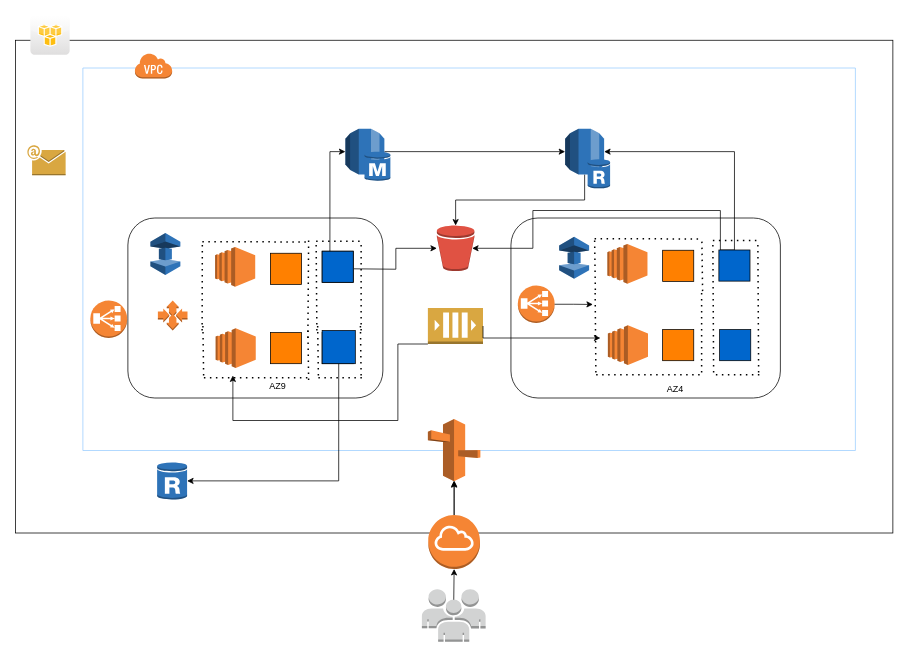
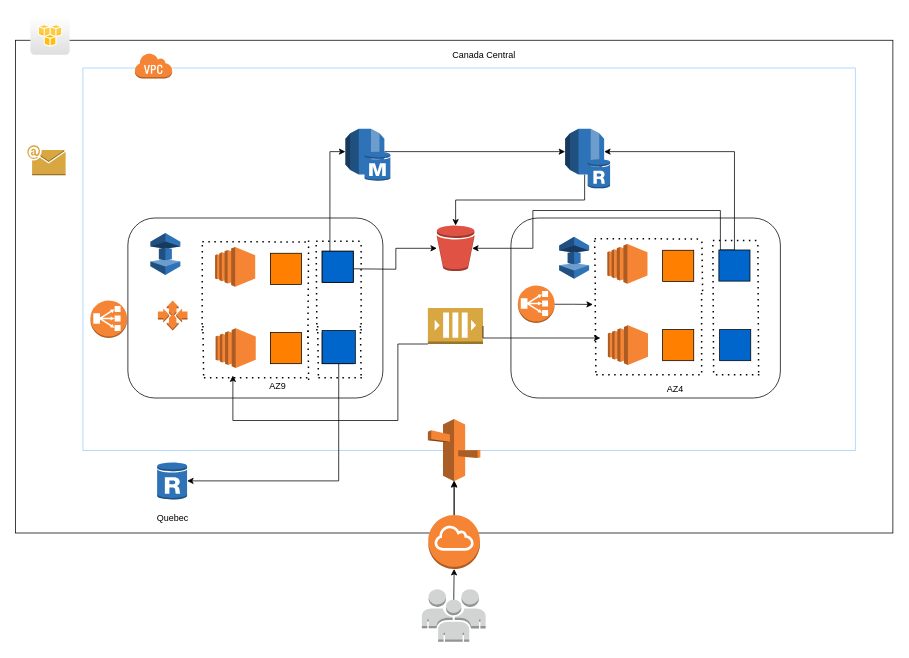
node "Canada Central": added
node "Quebec": added
